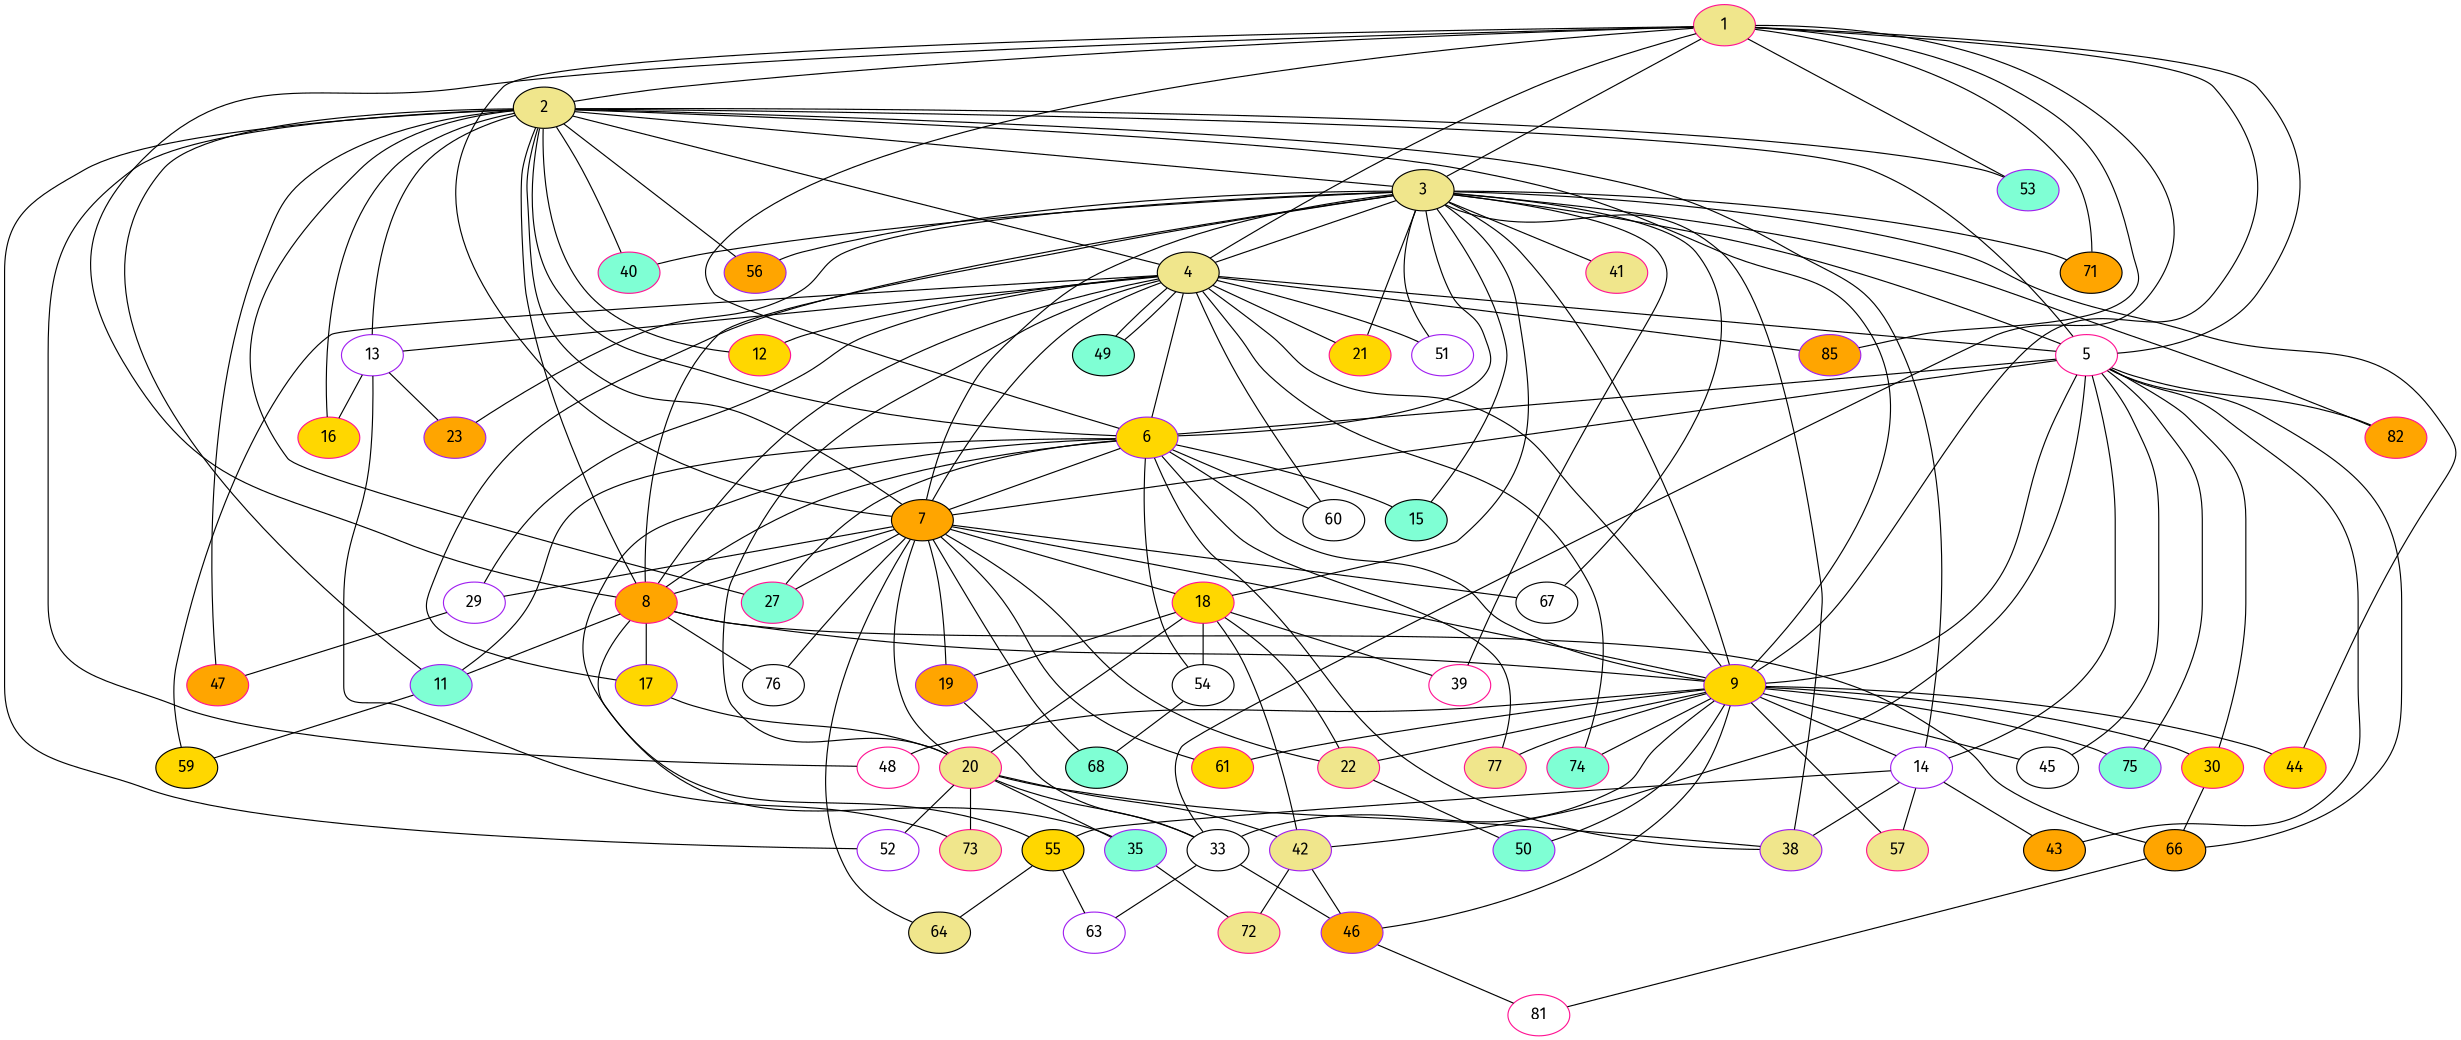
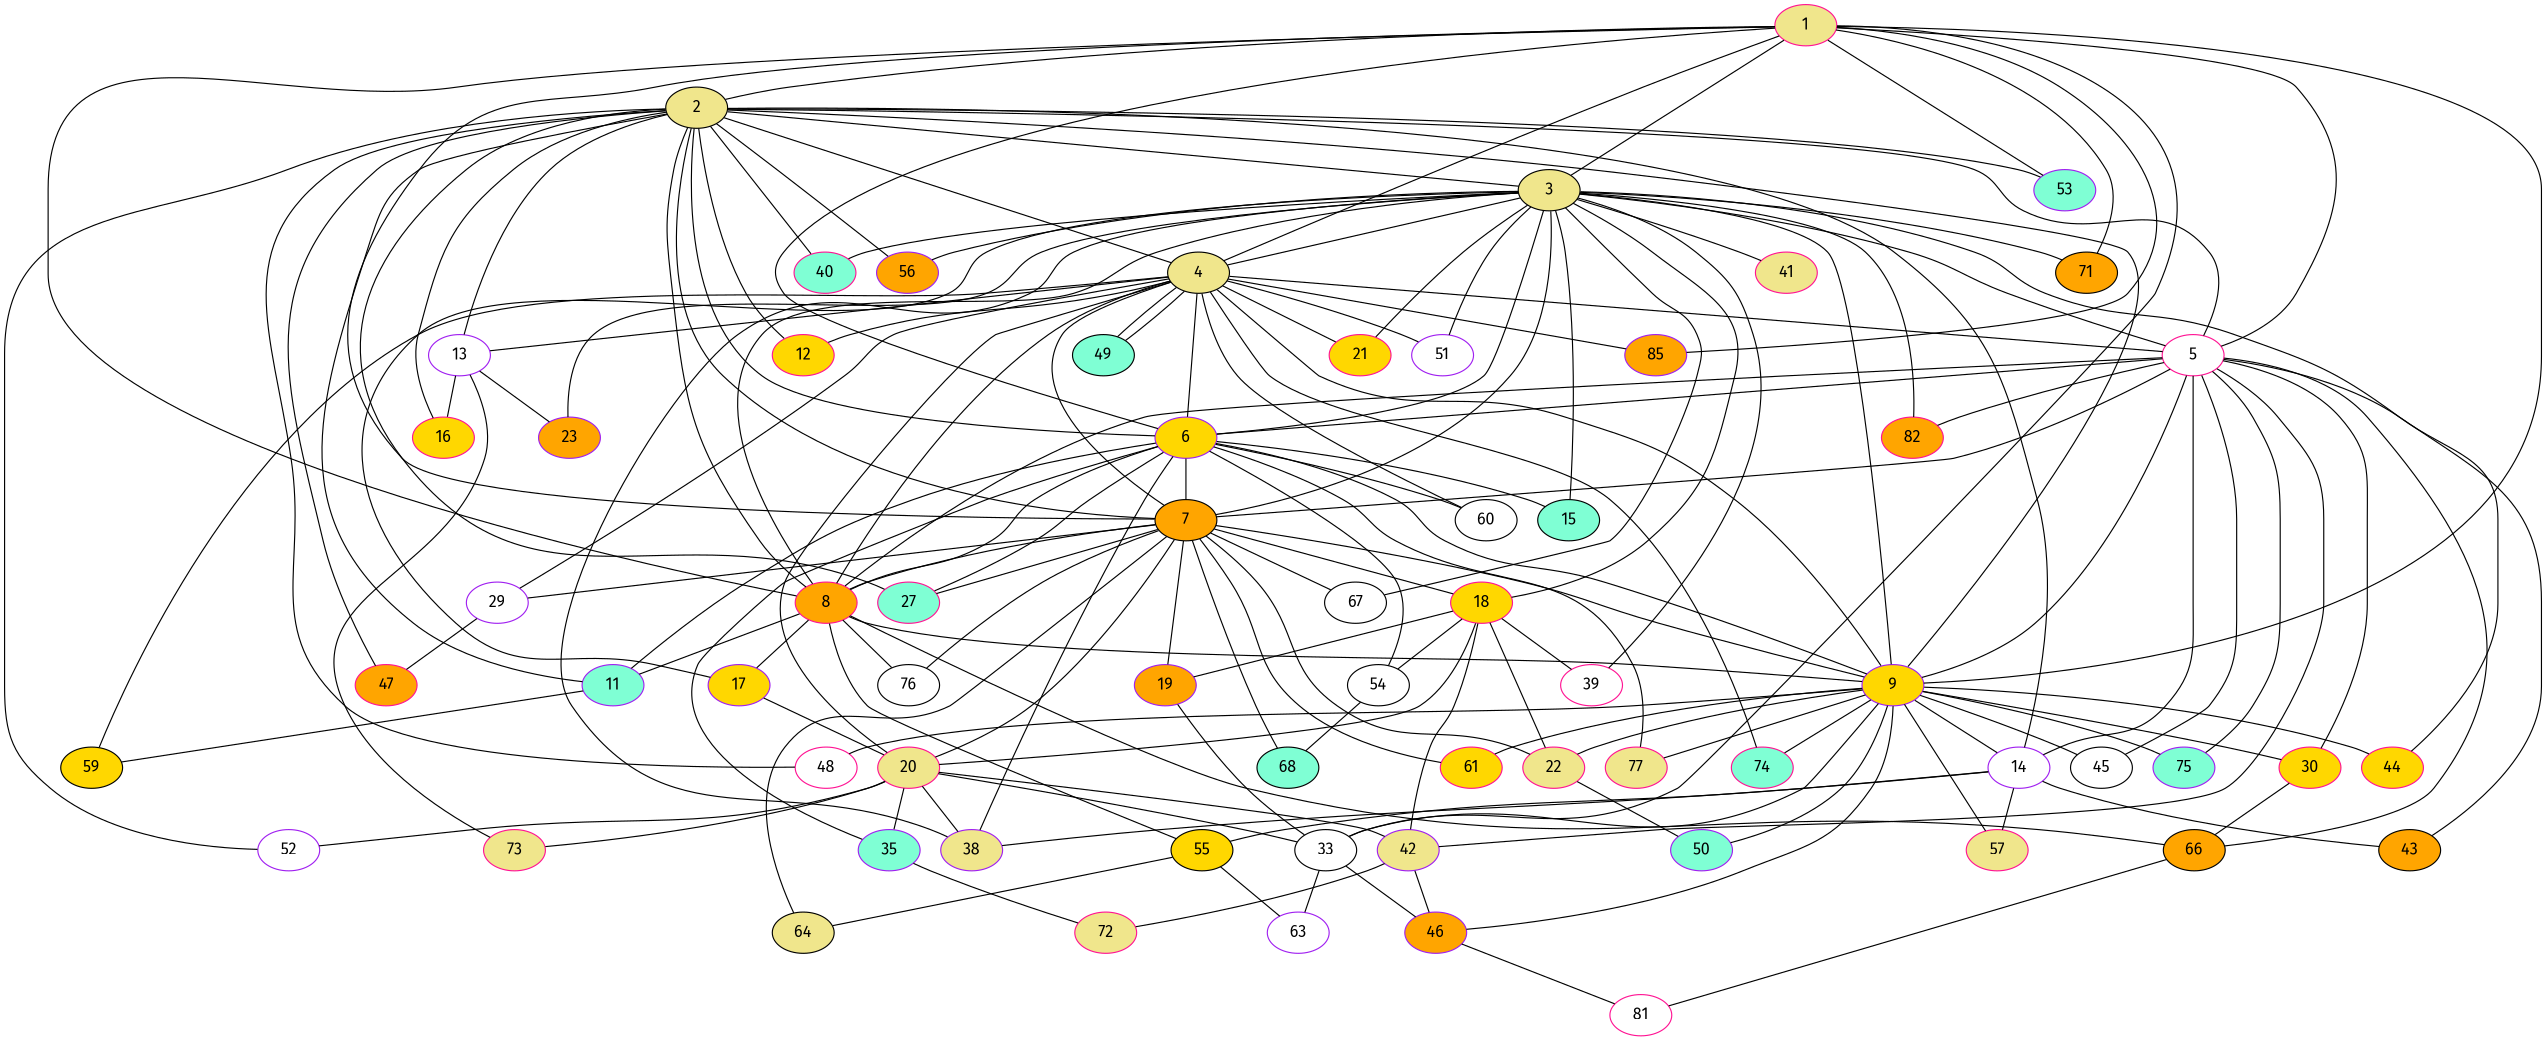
edge "5" -- "8": added
